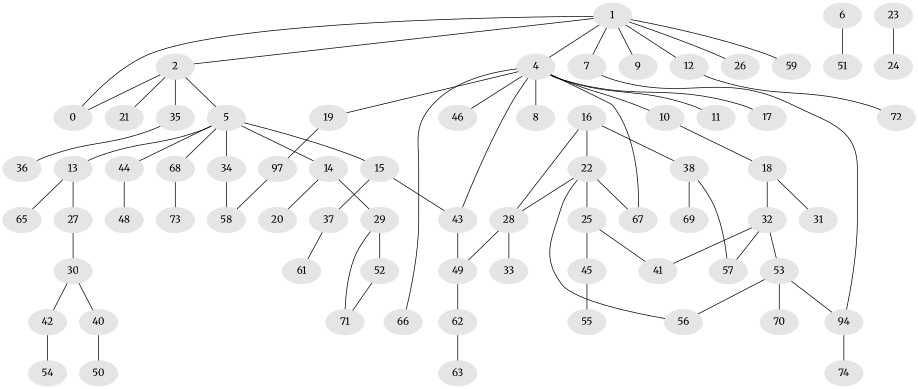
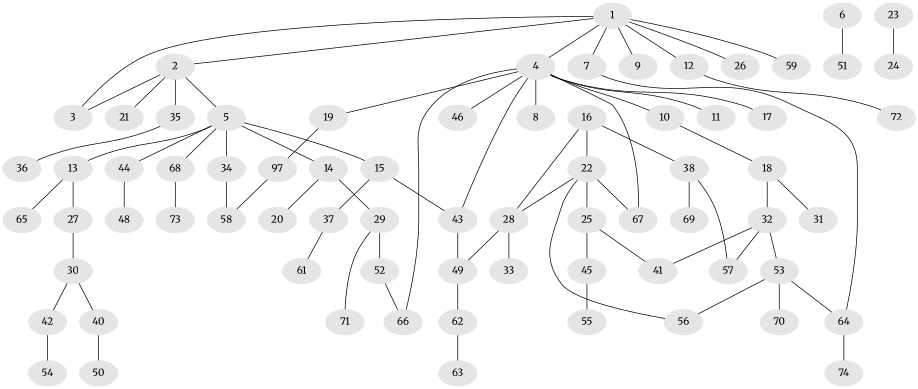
node "0": label "0" -> "3"
edge "52" -- "71": now "52" -- "66"
node "94": label "94" -> "64"
